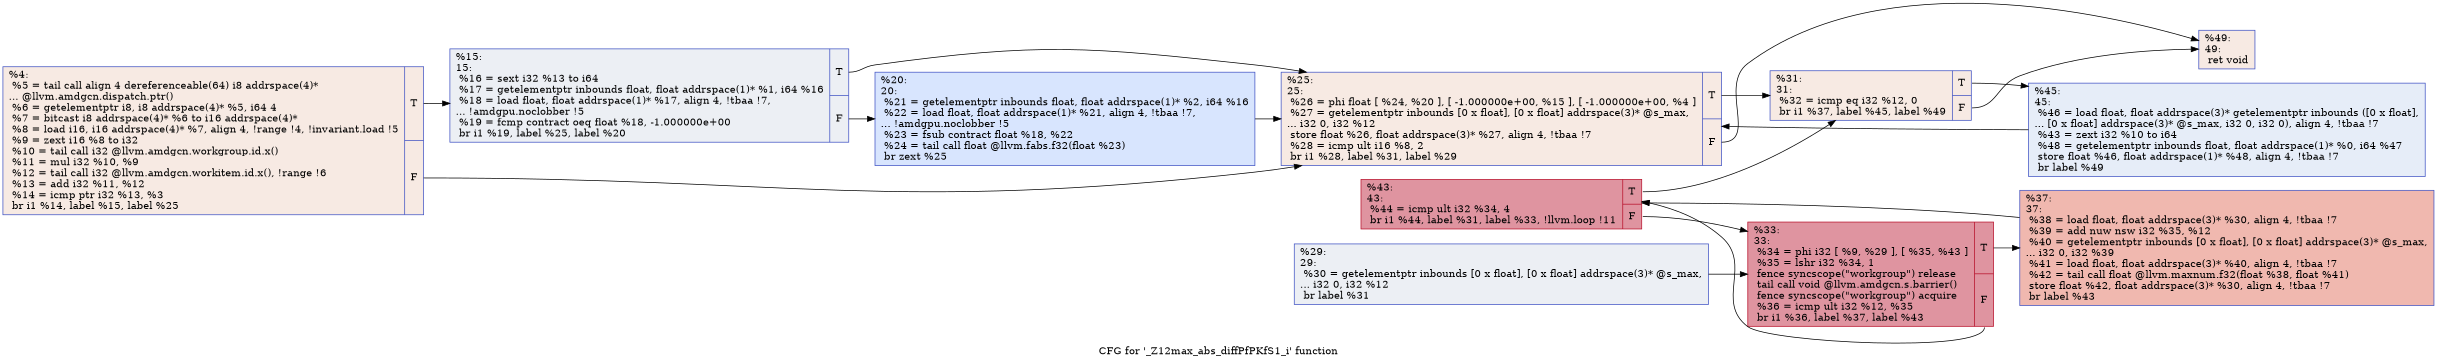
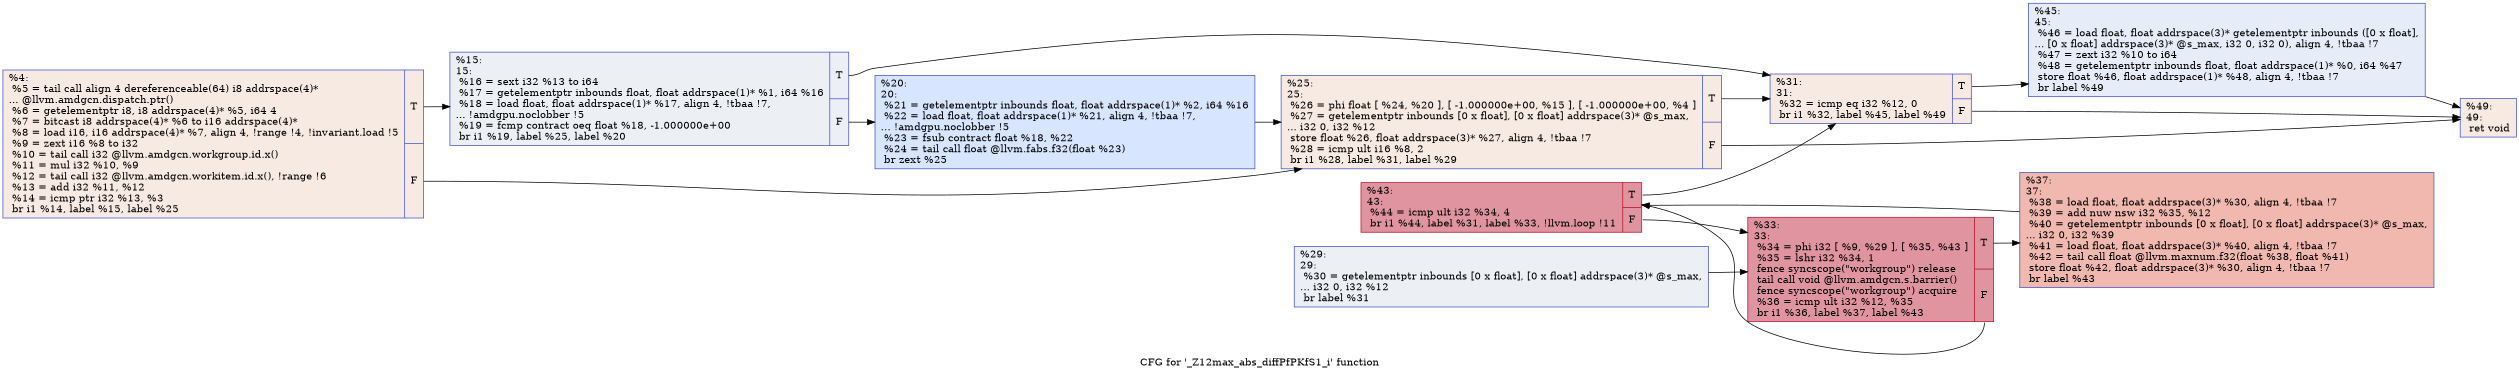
edge "%15:" -> "%25:": now "%15:" -> "%31:"
node "%31:": text "br i1 %37, label %45, label %49" -> "br i1 %32, label %45, label %49"
edge "%45:" -> "%25:": now "%45:" -> "%49:"
node "%45:": text "%43 = zext i32 %10 to i64" -> "%47 = zext i32 %10 to i64"
